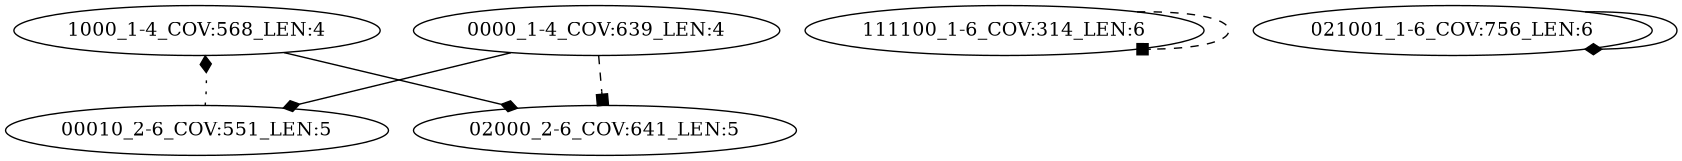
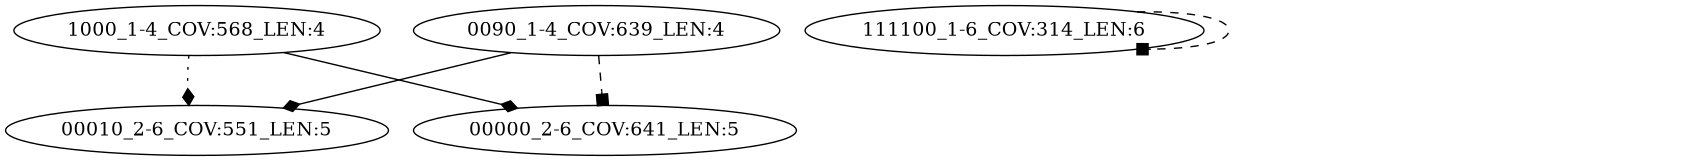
node "0000_1-4_COV:639_LEN:4": label "0000_1-4_COV:639_LEN:4" -> "0090_1-4_COV:639_LEN:4"
node "021001_1-6_COV:756_LEN:6": removed
edge "00010_2-6_COV:551_LEN:5" -> "1000_1-4_COV:568_LEN:4": reversed
node "02000_2-6_COV:641_LEN:5": label "02000_2-6_COV:641_LEN:5" -> "00000_2-6_COV:641_LEN:5"
